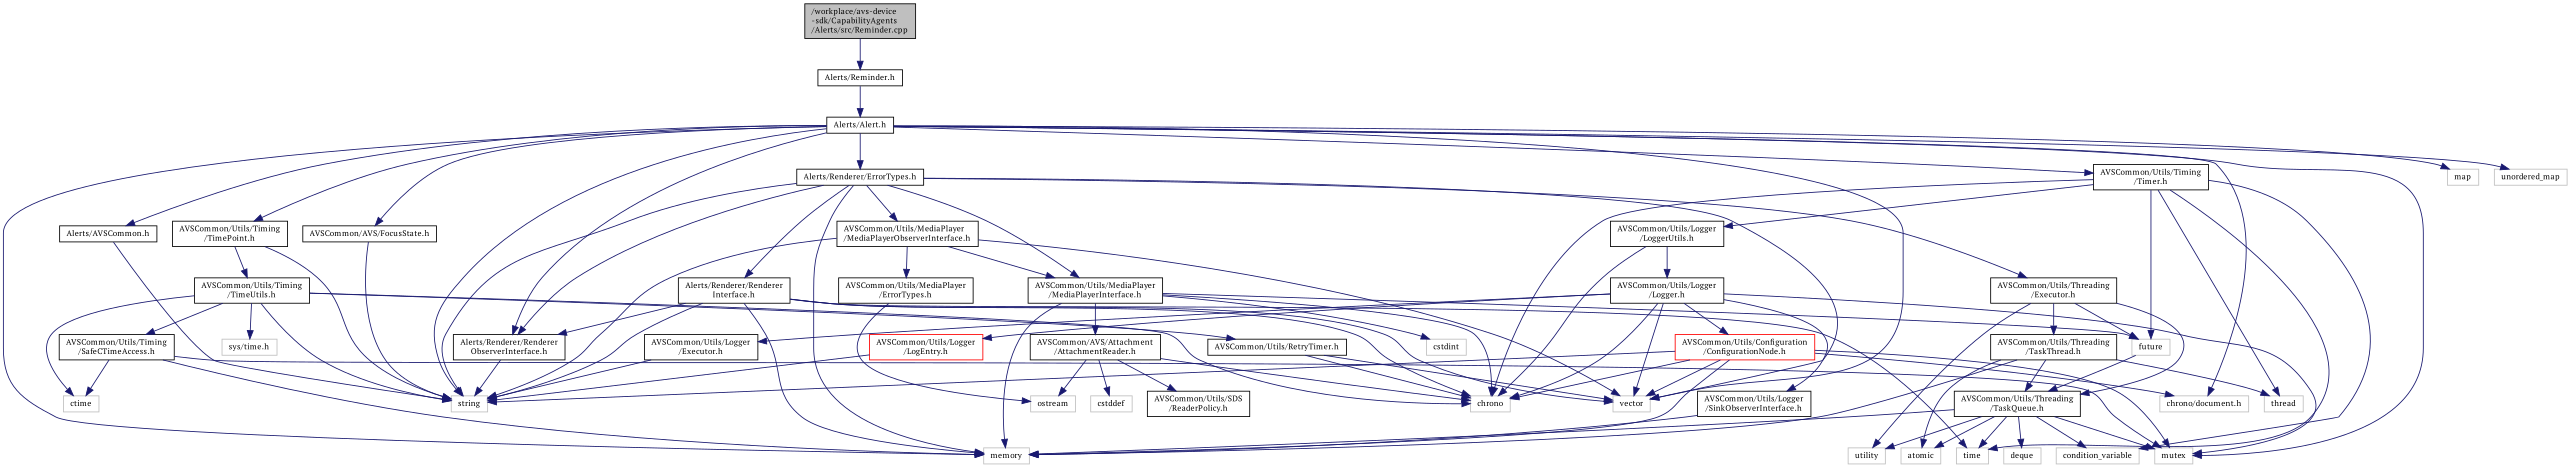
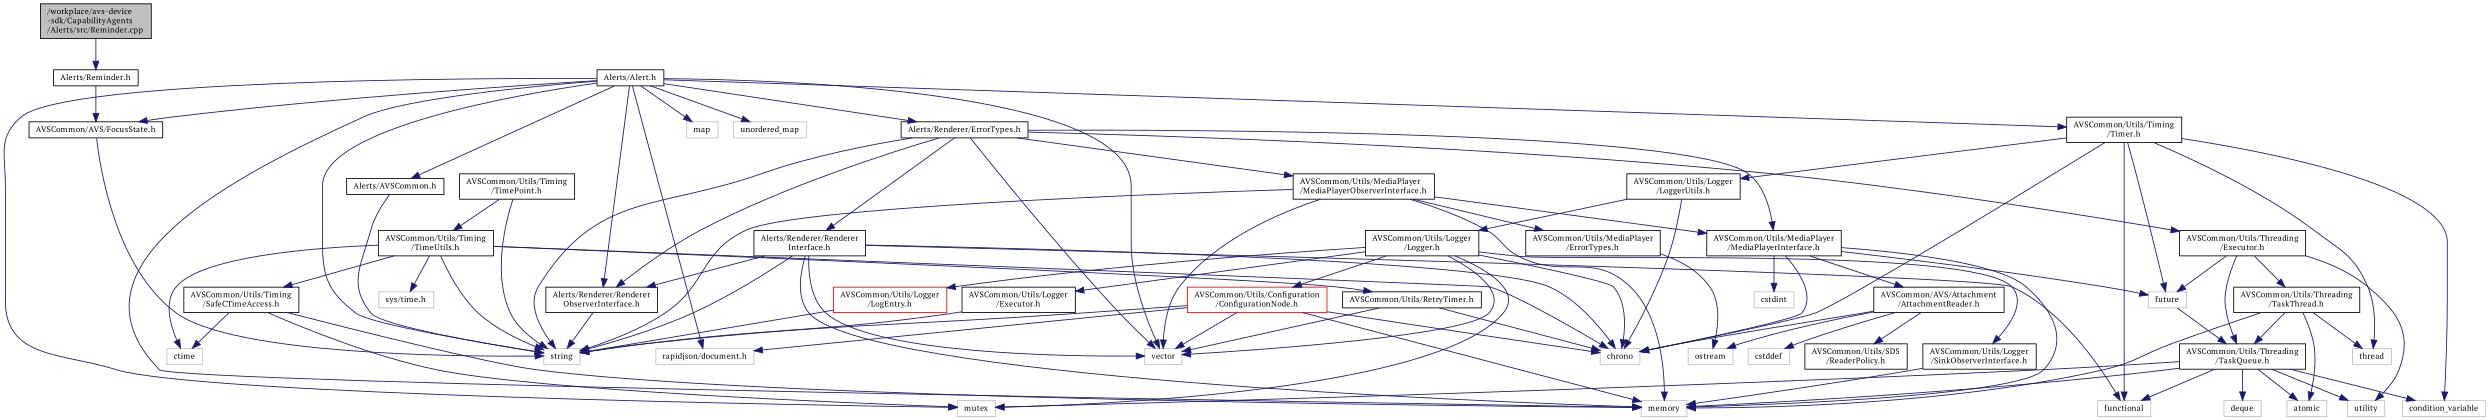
edge "Alerts/Reminder.h" -> "Alerts/Alert.h": now "Alerts/Reminder.h" -> "AVSCommon/AVS/FocusState.h"
edge "Alerts/Alert.h" -> "AVSCommon/Utils/Timing /TimePoint.h": removed
edge "Alerts/Renderer/ErrorTypes.h" -> "memory": now "AVSCommon/Utils/MediaPlayer /MediaPlayerObserverInterface.h" -> "memory"
edge "AVSCommon/Utils/Configuration /ConfigurationNode.h" -> "mutex": removed
node "chrono/document.h": label "chrono/document.h" -> "rapidjson/document.h"
node "time": label "time" -> "functional"
